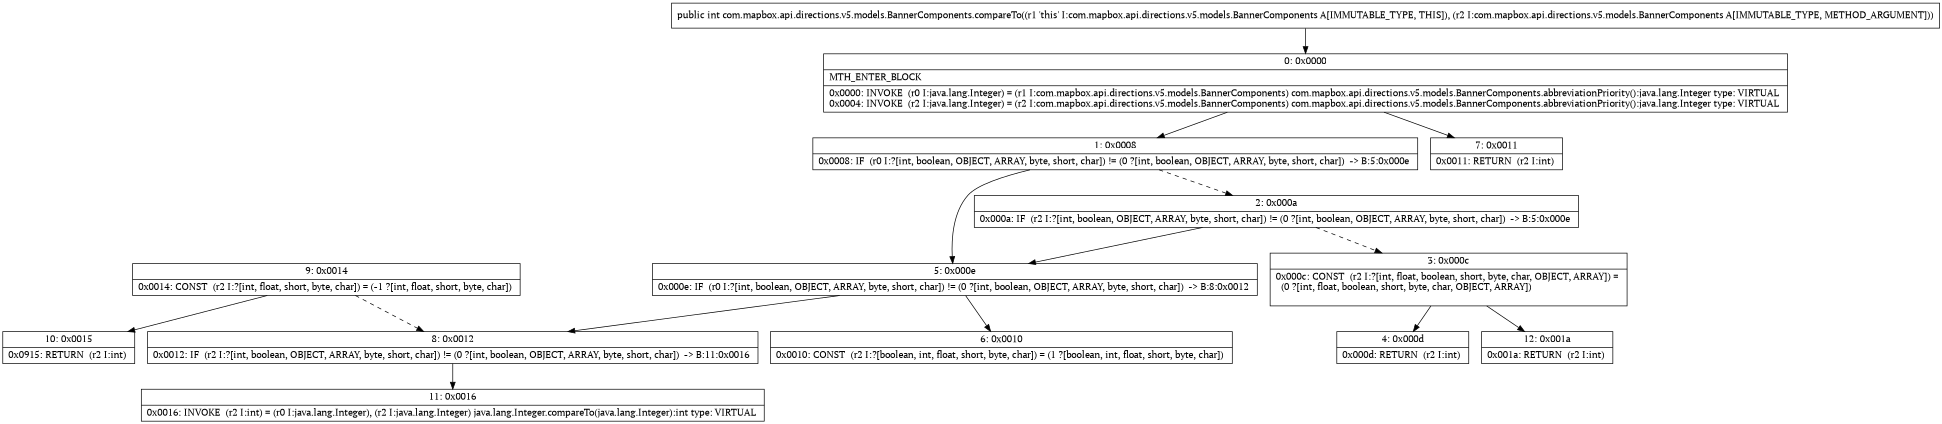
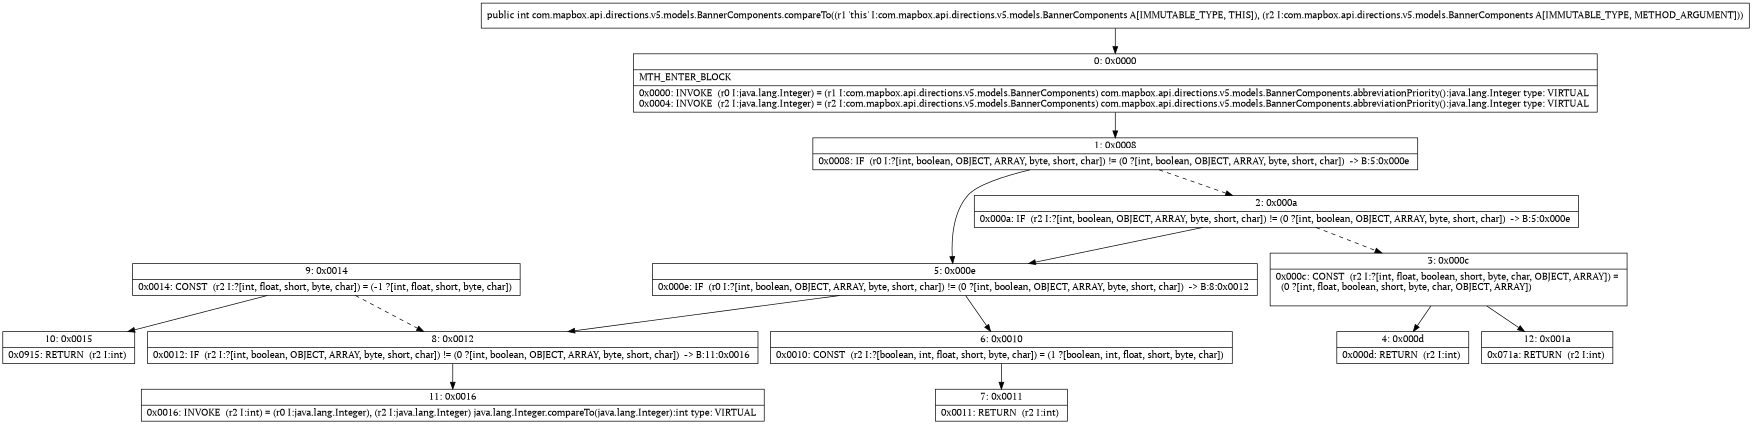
edge "0: 0x0000" -> "7: 0x0011": now "6: 0x0010" -> "7: 0x0011"
node "12: 0x001a": text "0x001a: RETURN  (r2 I:int)" -> "0x071a: RETURN  (r2 I:int)"
